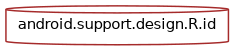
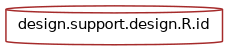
node "android.support.design.R.id": label "android.support.design.R.id" -> "design.support.design.R.id"
